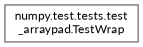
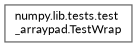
node "numpy.test.tests.test _arraypad.TestWrap": label "numpy.test.tests.test _arraypad.TestWrap" -> "numpy.lib.tests.test _arraypad.TestWrap"
